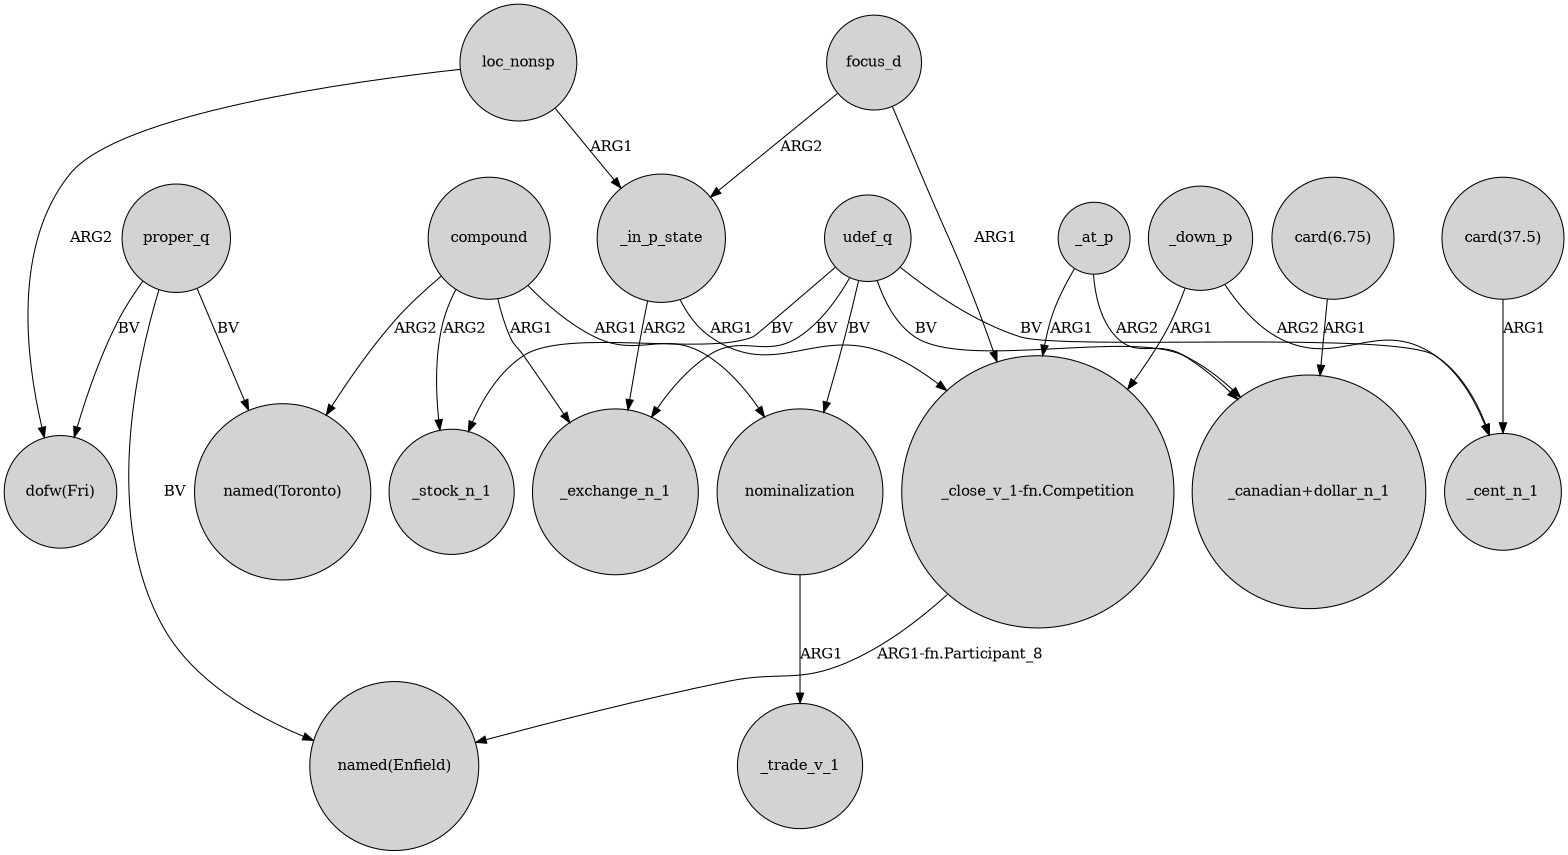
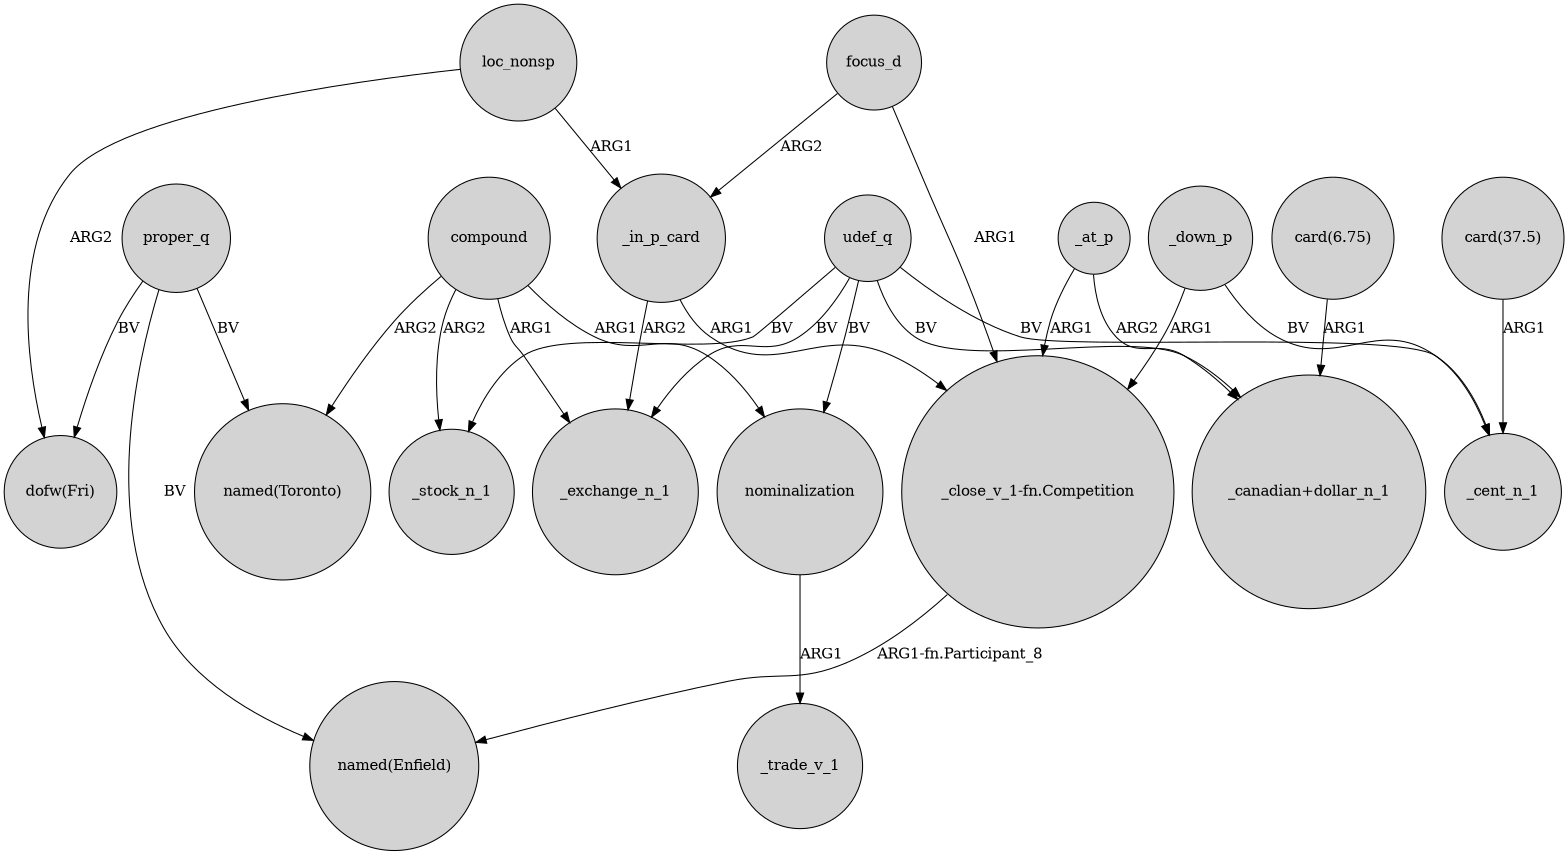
node "_in_p_state": label "_in_p_state" -> "_in_p_card"
edge "_down_p" -> "_cent_n_1": label "ARG2" -> "BV"
